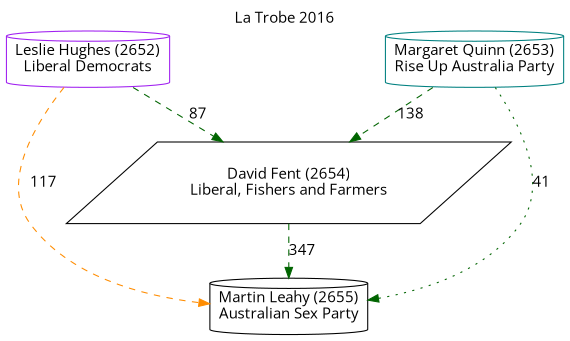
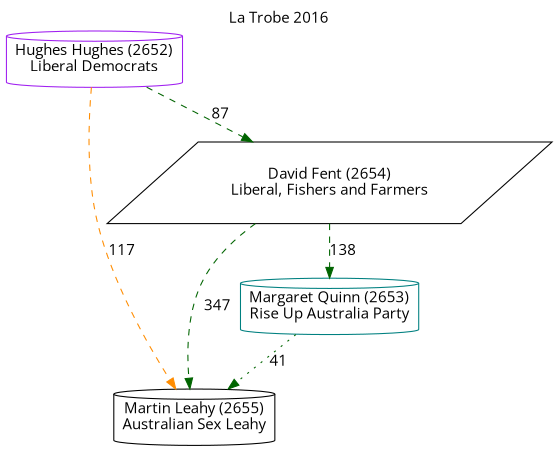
node "Leslie Hughes (2652) Liberal Democrats": label "Leslie Hughes (2652) Liberal Democrats" -> "Hughes Hughes (2652) Liberal Democrats"
edge "Margaret Quinn (2653) Rise Up Australia Party" -> "David Fent (2654) Liberal, Fishers and Farmers": reversed
node "Martin Leahy (2655) Australian Sex Party": label "Martin Leahy (2655) Australian Sex Party" -> "Martin Leahy (2655) Australian Sex Leahy"
